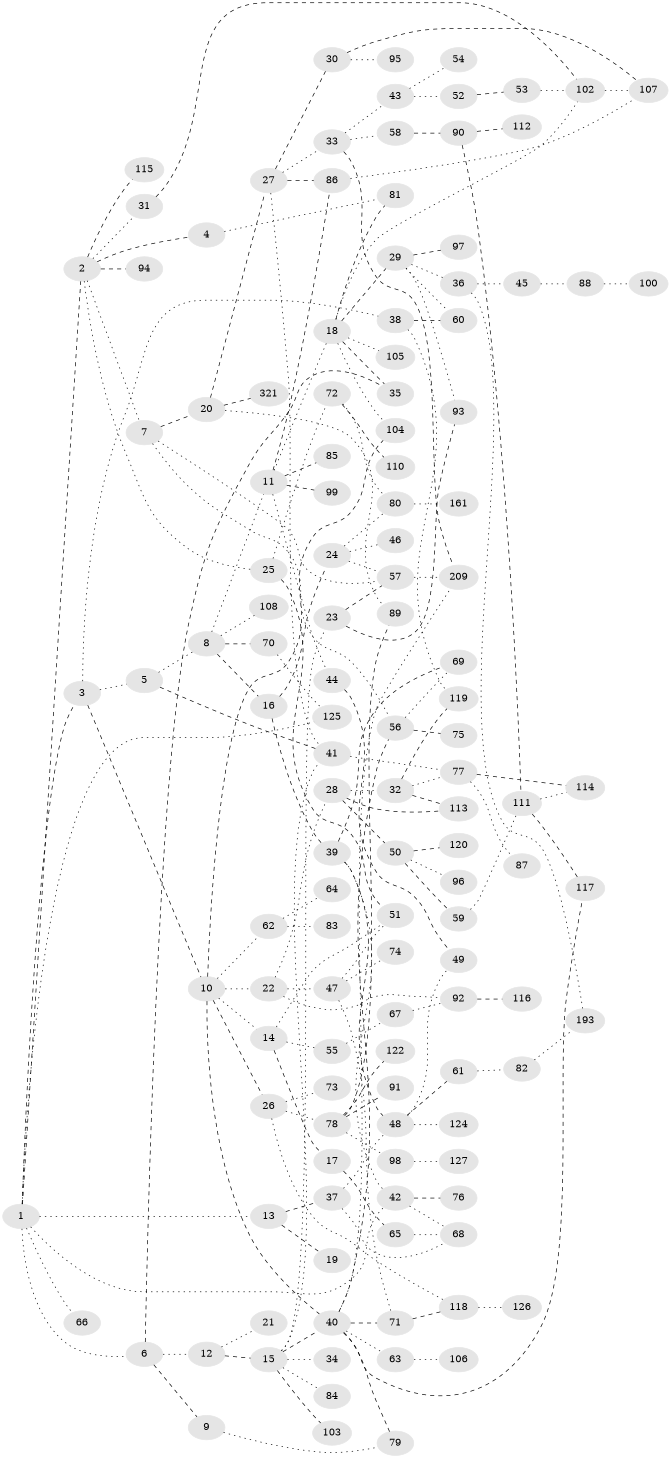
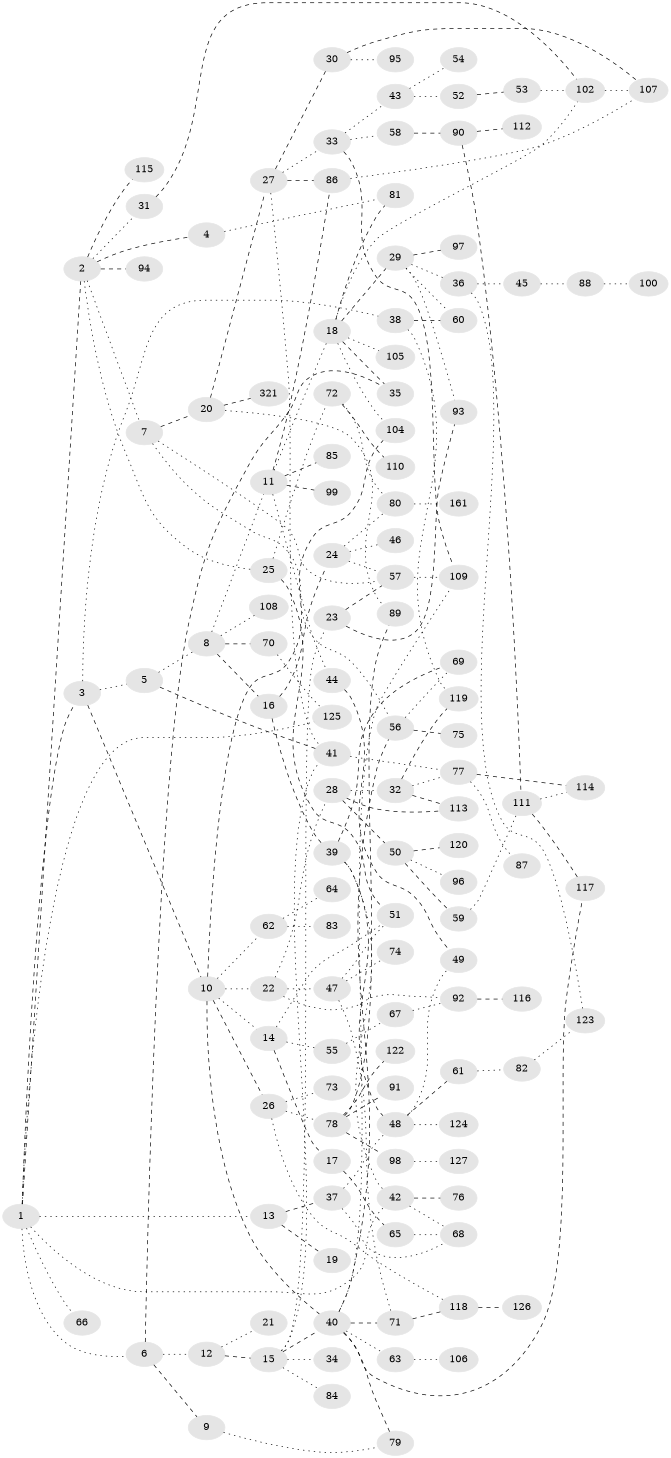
node "209": label "209" -> "109"
node "193": label "193" -> "123"
edge "78" -- "98": style dotted -> dashed
edge "118" -- "126": style dotted -> dashed
node "103": removed
